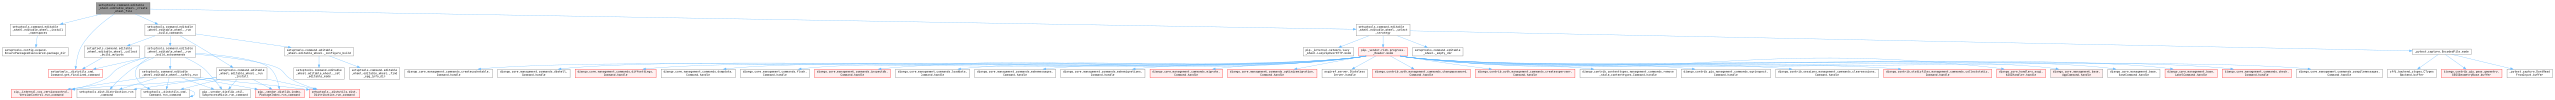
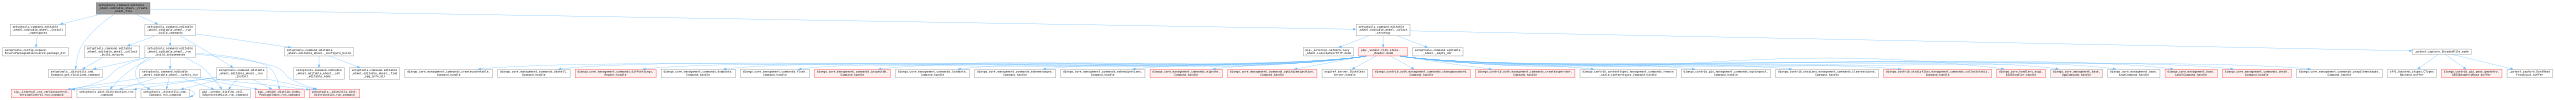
node "pip._vendor.rich.progress. _Reader.mode": label "pip._vendor.rich.progress. _Reader.mode" -> "pip._vendor.rich.stale. _Reader.mode"
node "setuptools._distutils.cmd. Command.get_finalized_command": color red -> grey40
node "django.core.management.commands.diffsettings. Command.handle": label "django.core.management.commands.diffsettings. Command.handle" -> "django.core.management.commands.diffsettings. Reader.handle"
